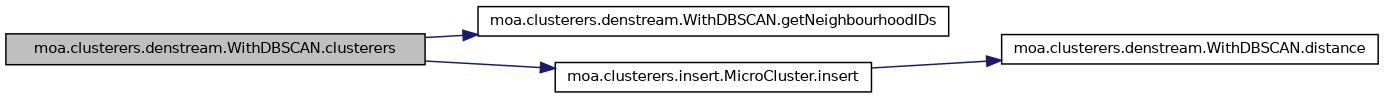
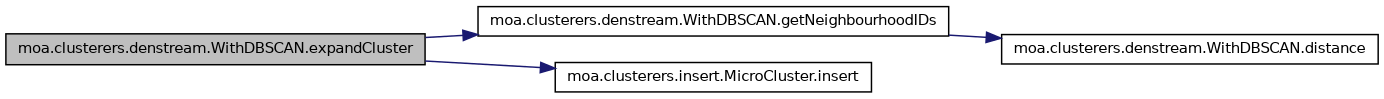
node "moa.clusterers.denstream.WithDBSCAN.clusterers": label "moa.clusterers.denstream.WithDBSCAN.clusterers" -> "moa.clusterers.denstream.WithDBSCAN.expandCluster"
edge "moa.clusterers.insert.MicroCluster.insert" -> "moa.clusterers.denstream.WithDBSCAN.distance": now "moa.clusterers.denstream.WithDBSCAN.getNeighbourhoodIDs" -> "moa.clusterers.denstream.WithDBSCAN.distance"
